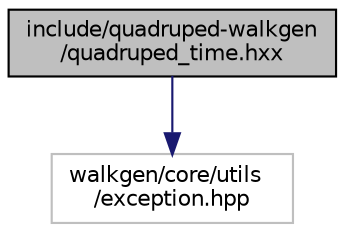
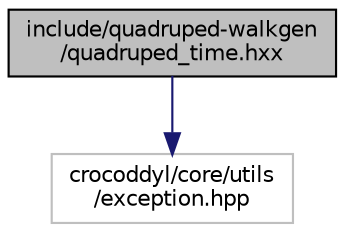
node "walkgen/core/utils /exception.hpp": label "walkgen/core/utils /exception.hpp" -> "crocoddyl/core/utils /exception.hpp"
